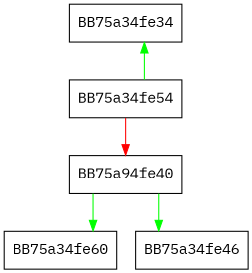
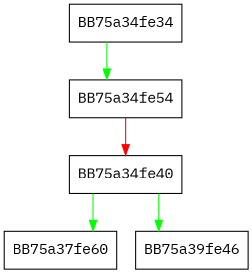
edge "BB75a34fe54" -> "BB75a34fe34": reversed
node "BB75a94fe40": label "BB75a94fe40" -> "BB75a34fe40"
node "BB75a34fe60": label "BB75a34fe60" -> "BB75a37fe60"
node "BB75a34fe46": label "BB75a34fe46" -> "BB75a39fe46"
